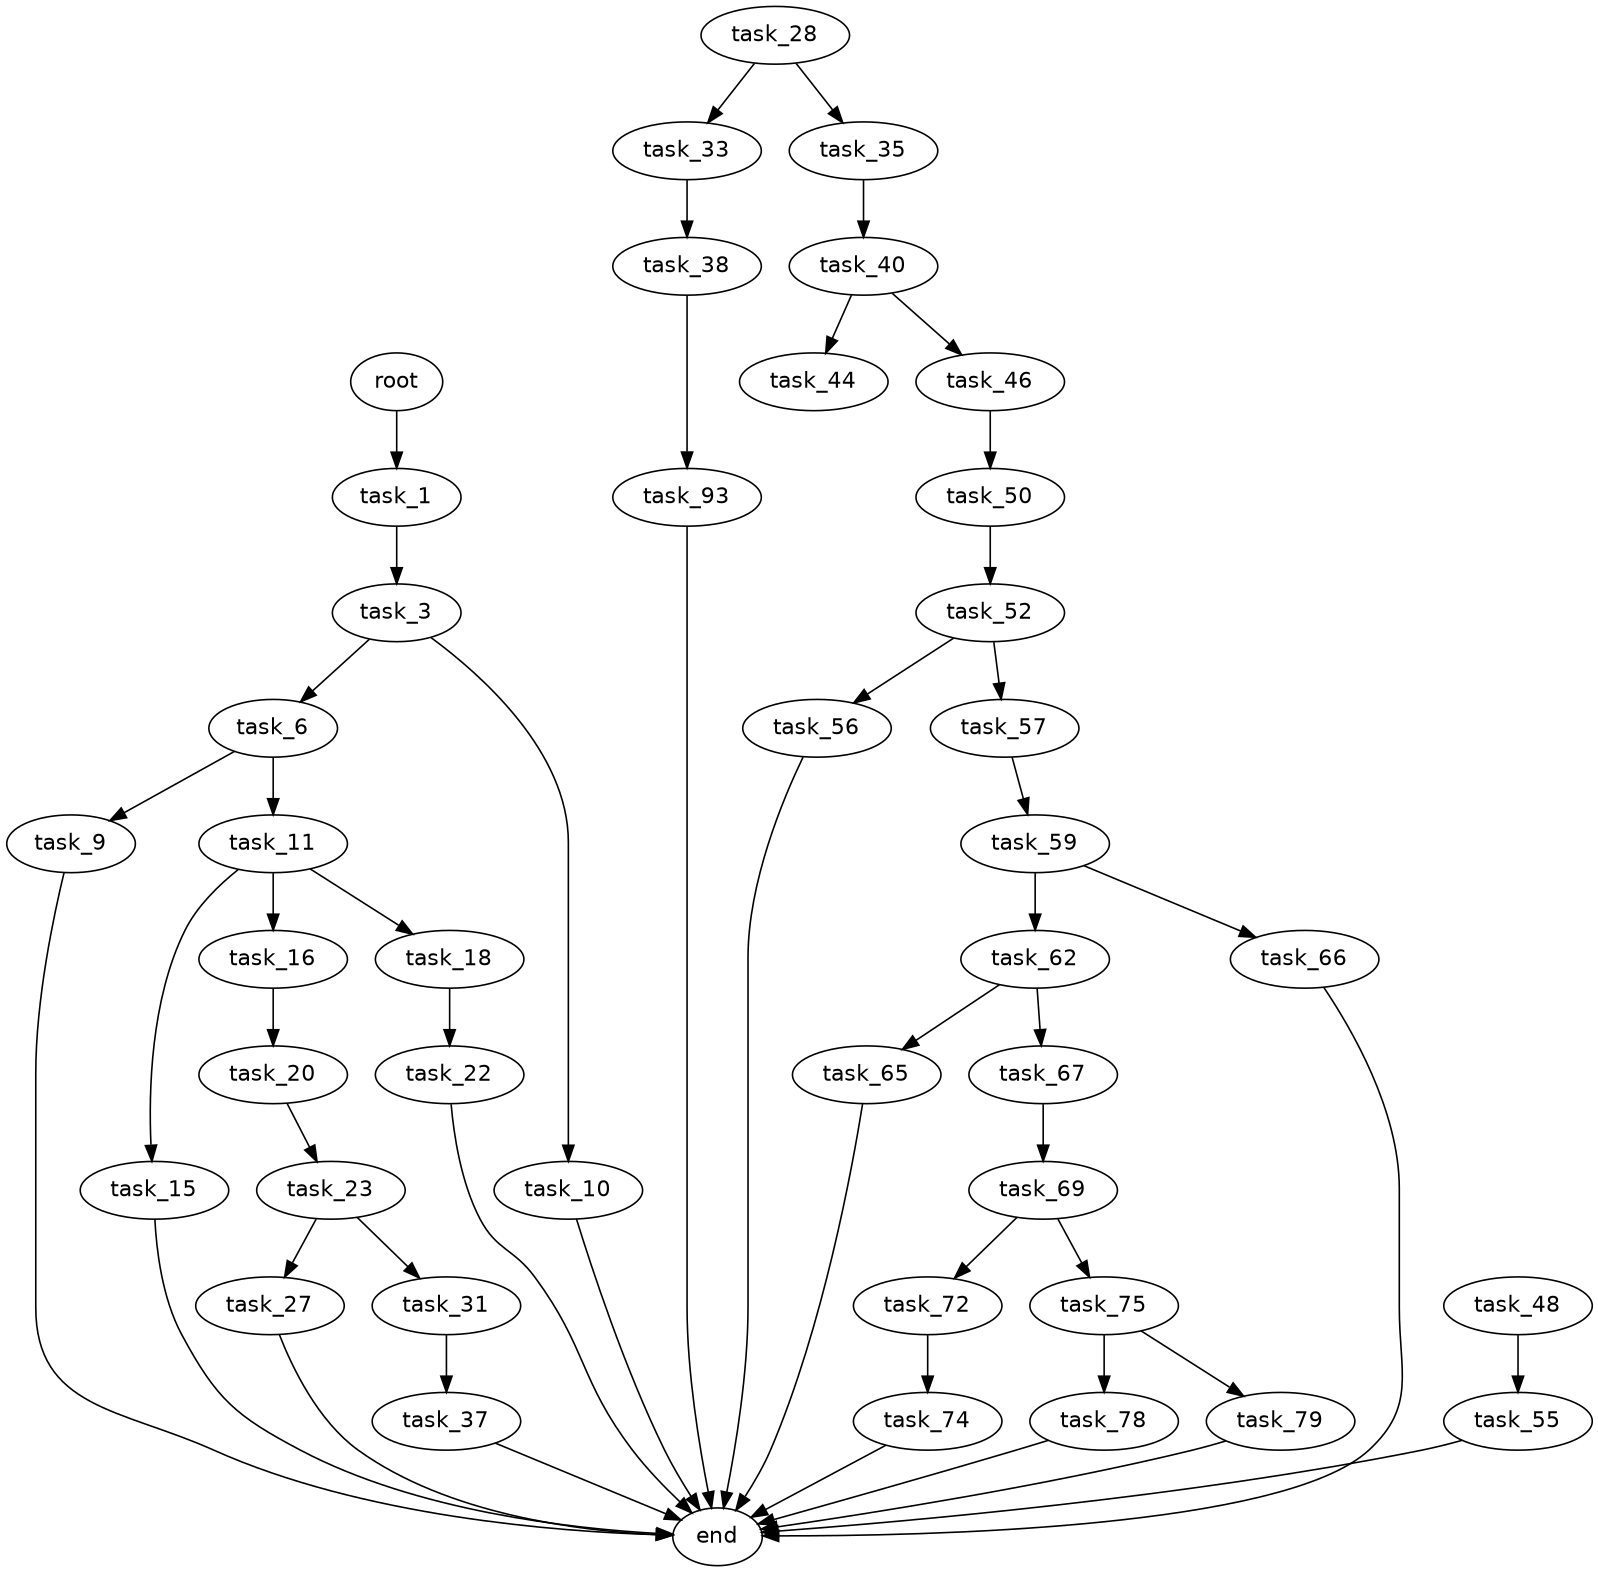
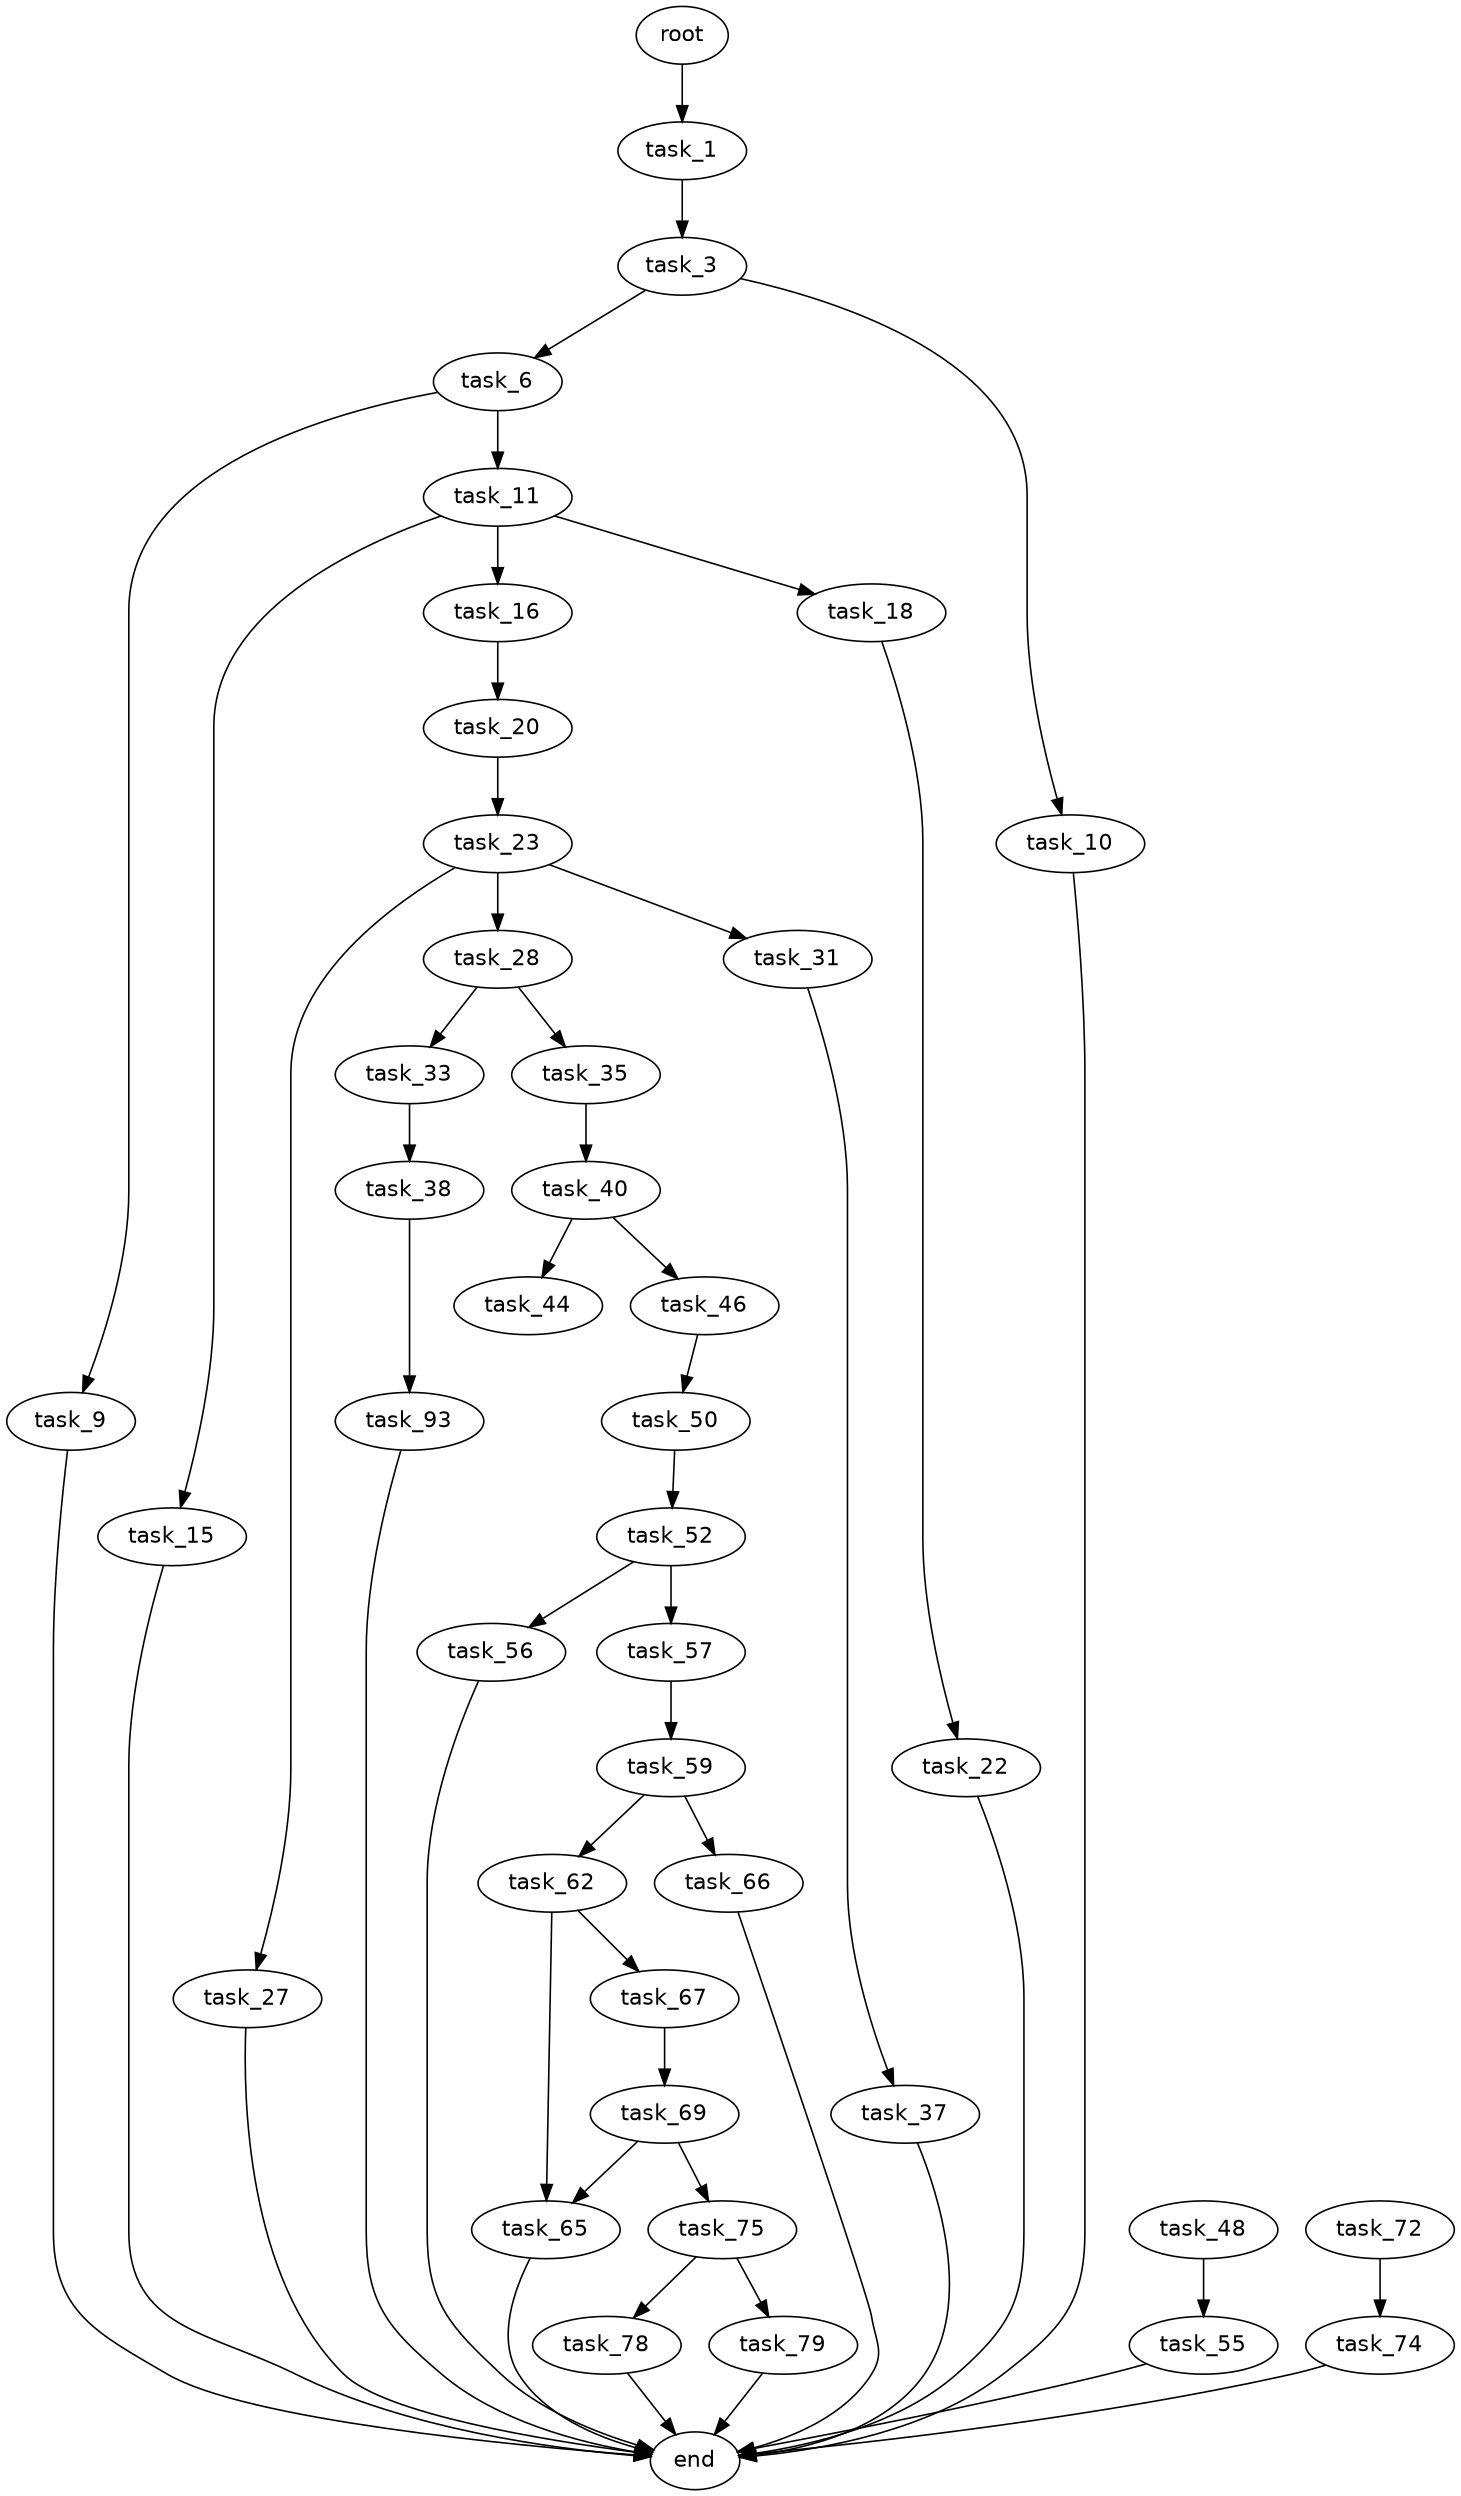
edge "task_23" -> "task_28": added
edge "task_69" -> "task_72": now "task_69" -> "task_65"
